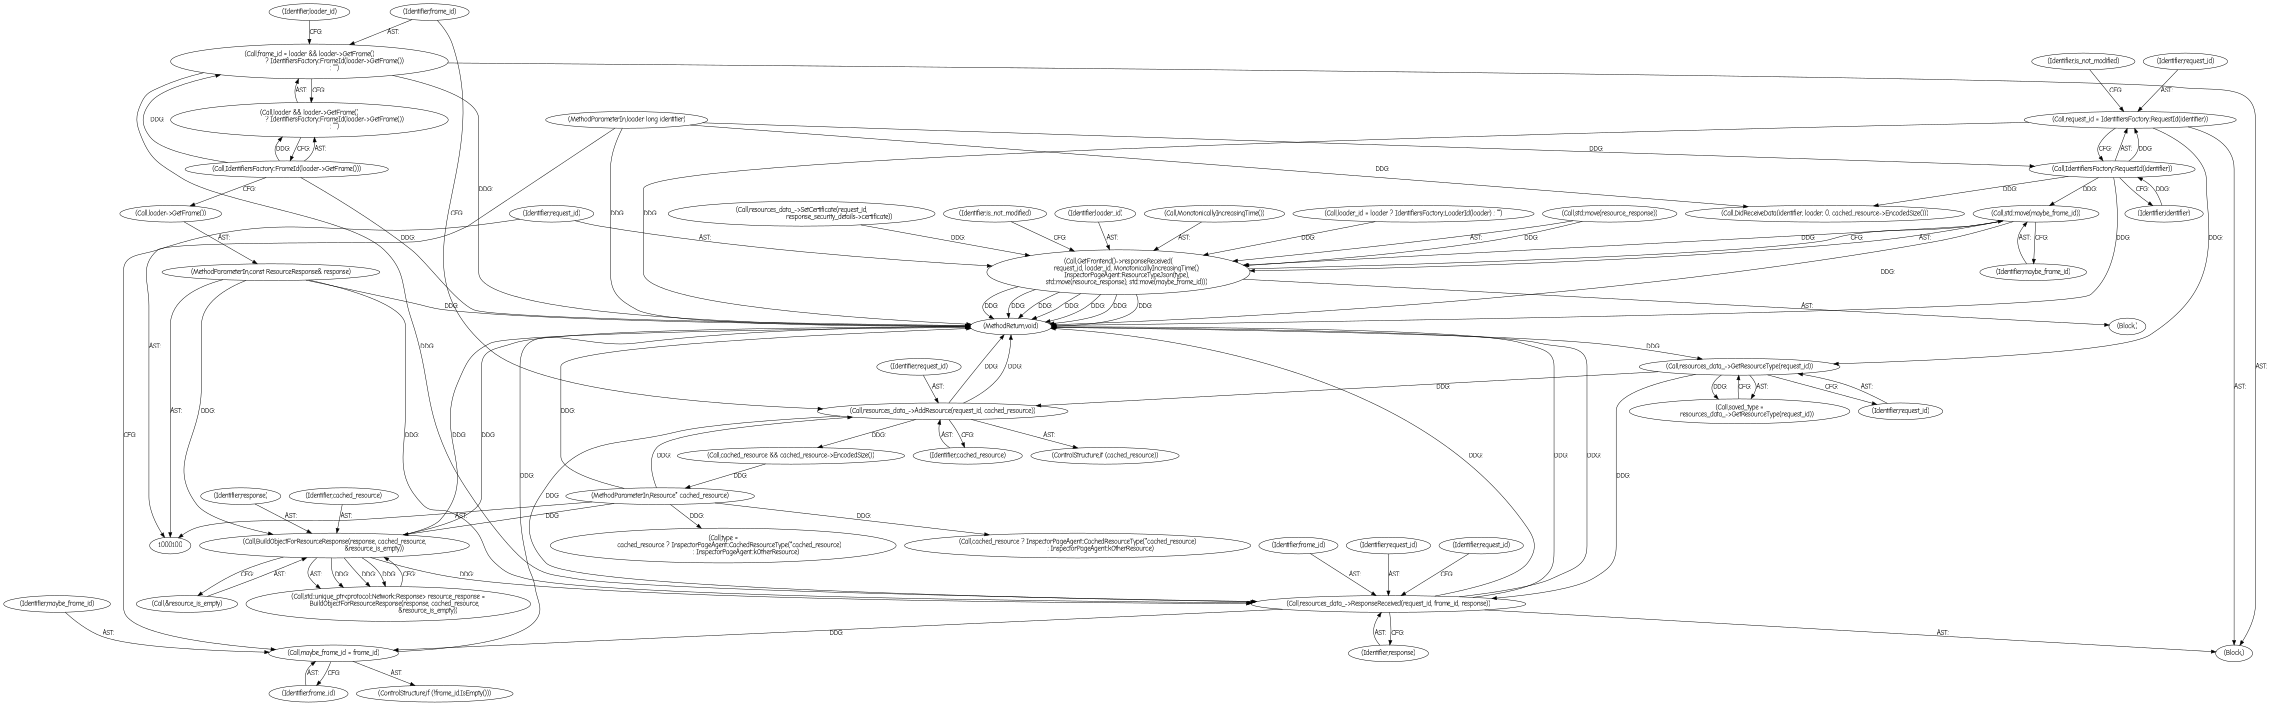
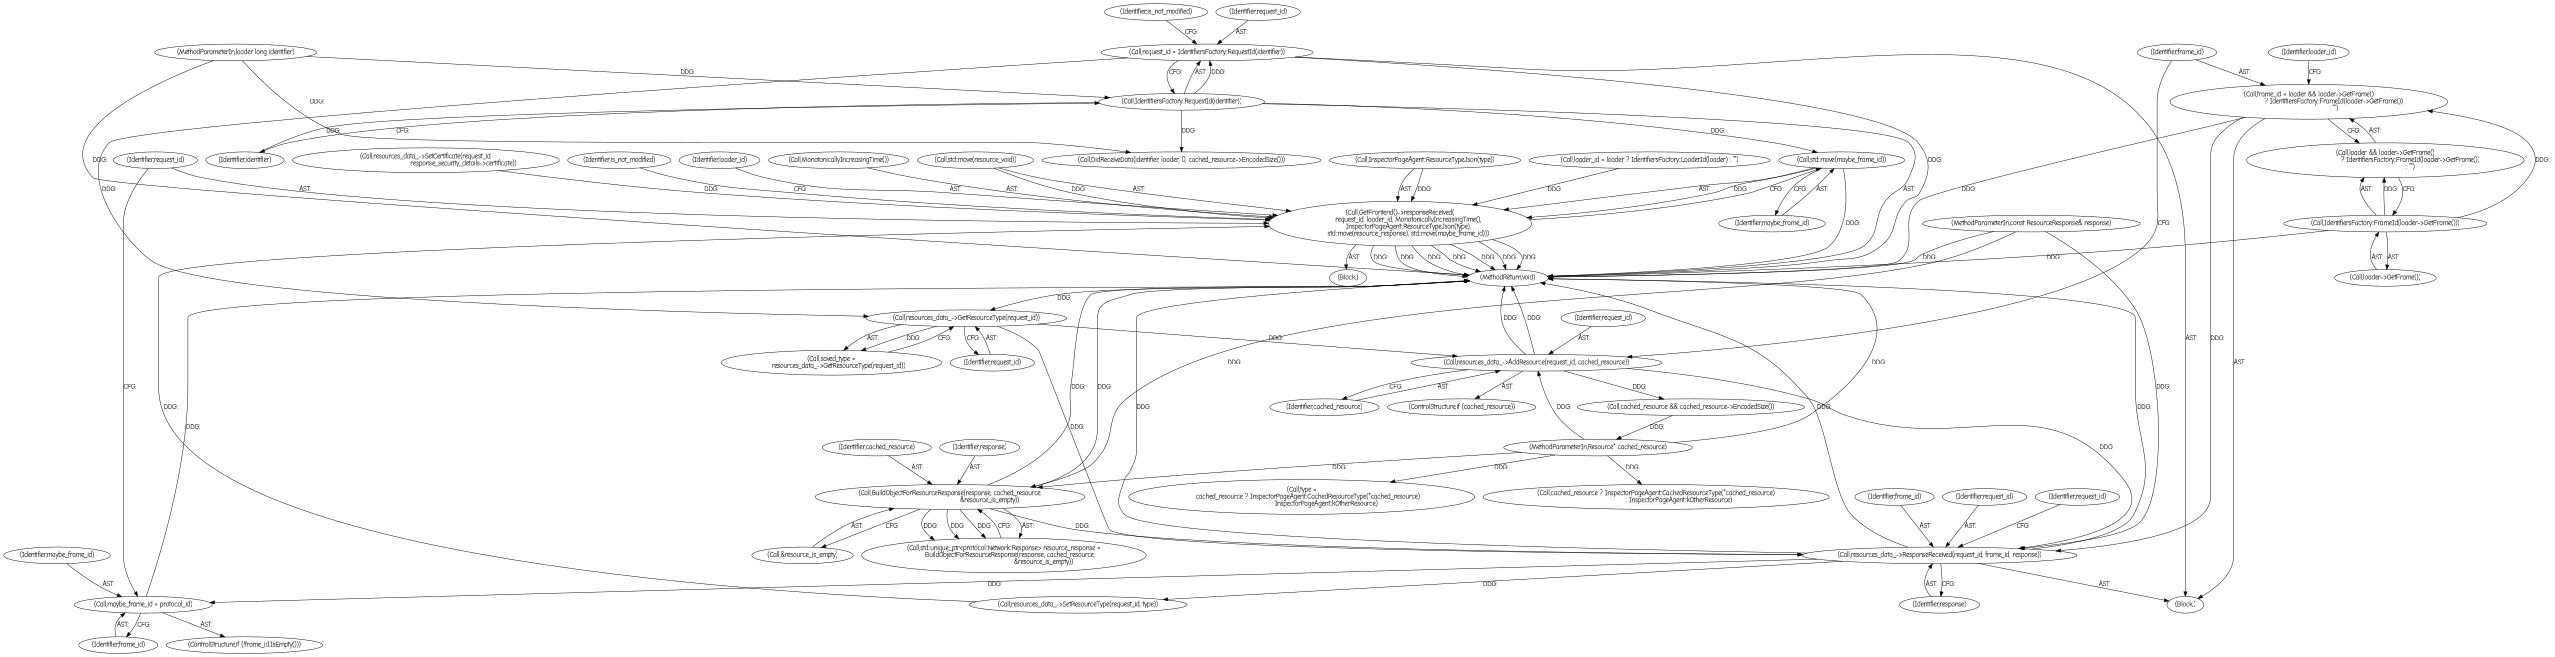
node "(Call,InspectorPageAgent::ResourceTypeJson(type))": added
edge "(Call,IdentifiersFactory::FrameId(loader->GetFrame()))" -> "(Call,loader->GetFrame())": label "CFG: " -> "AST: "
node "(Call,std::move(resource_response))": label "(Call,std::move(resource_response))" -> "(Call,std::move(resource_void))"
edge "(Call,IdentifiersFactory::RequestId(identifier))" -> "(MethodReturn,void)": label "DDG: " -> "AST: "
edge "(Call,loader->GetFrame())" -> "(MethodParameterIn,const ResourceResponse& response)": now "(Call,loader->GetFrame())" -> "(Call,IdentifiersFactory::FrameId(loader->GetFrame()))"
node "1000100": removed
node "(Call,resources_data_->SetResourceType(request_id, type))": added
node "(Call,maybe_frame_id = frame_id)": label "(Call,maybe_frame_id = frame_id)" -> "(Call,maybe_frame_id = protocol_id)"
